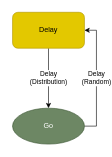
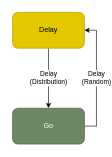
node "Go": shape ellipse -> rounded rectangle
